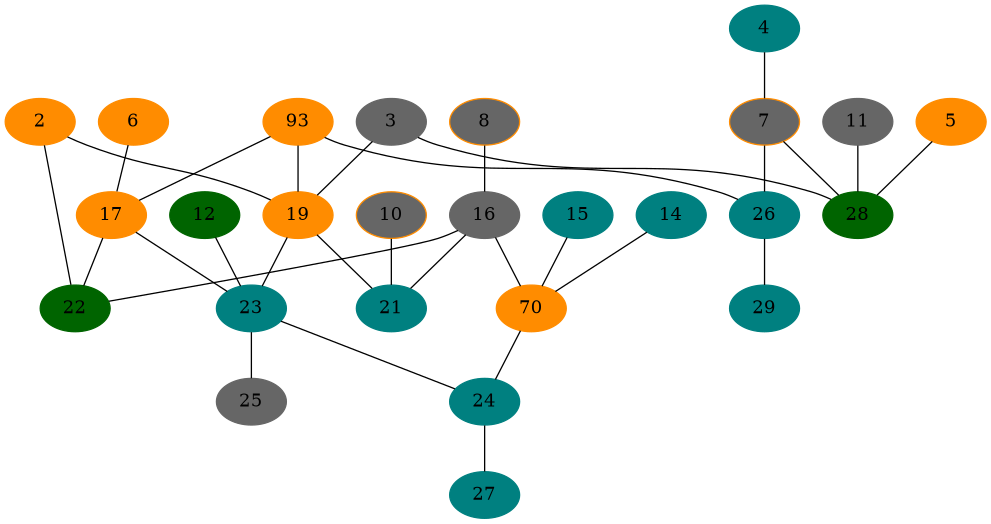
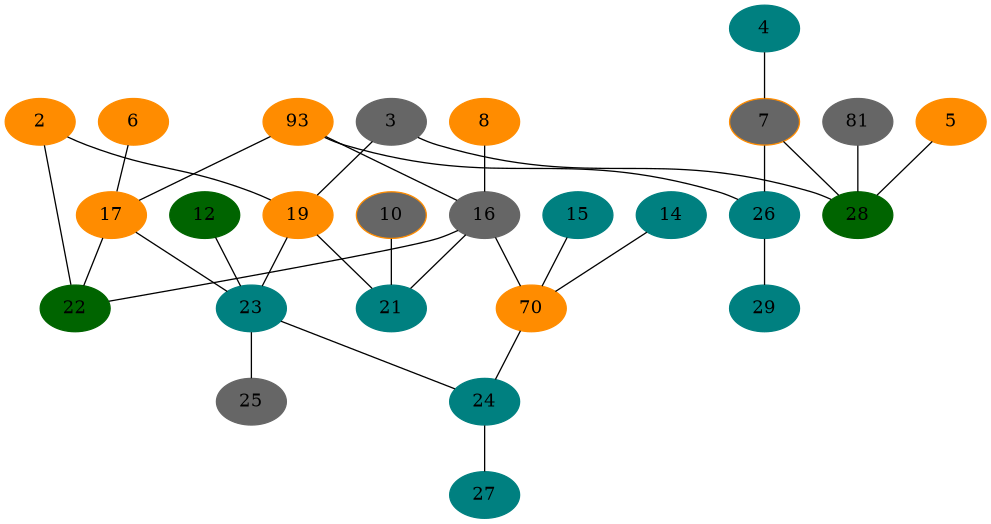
node "8": fillcolor gray40 -> darkorange
node "11": label "11" -> "81"
edge "93" -- "19": now "93" -- "16"
